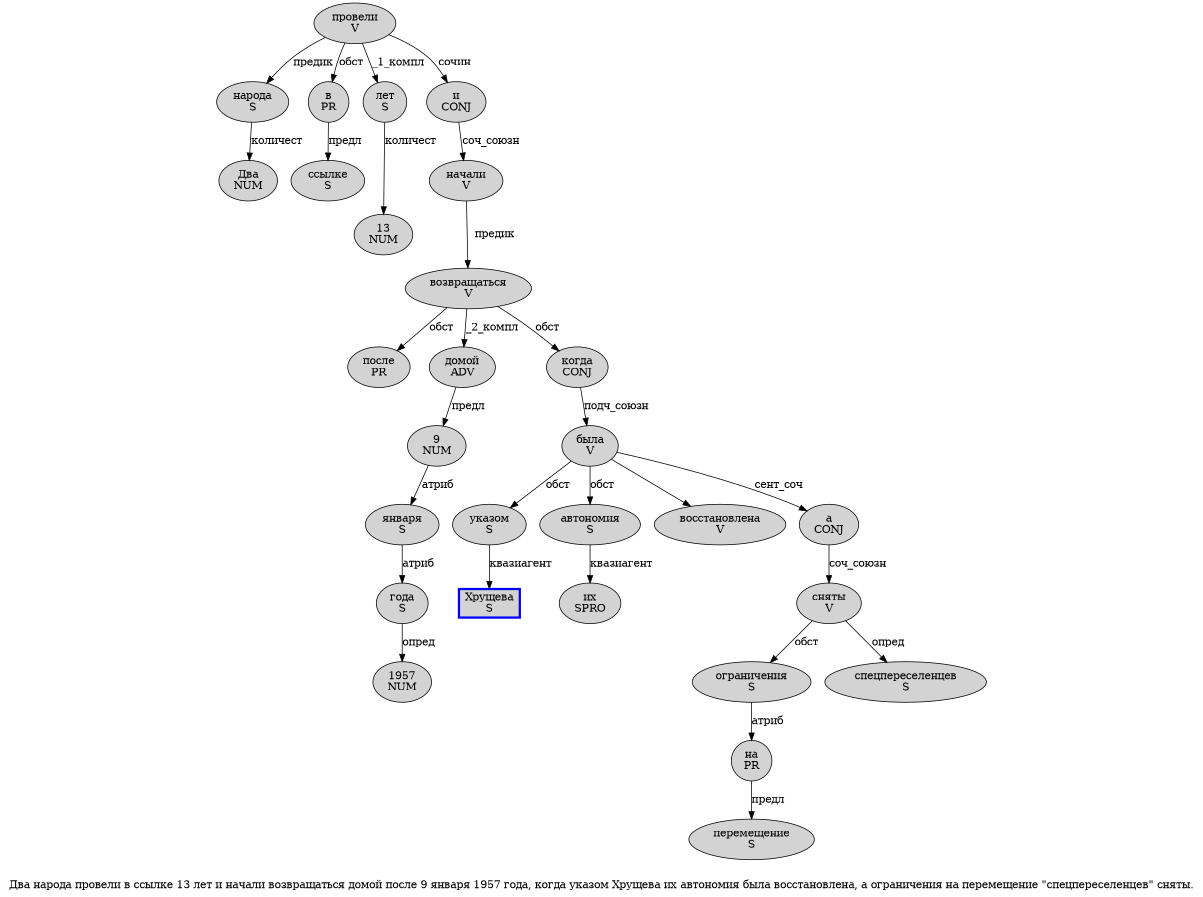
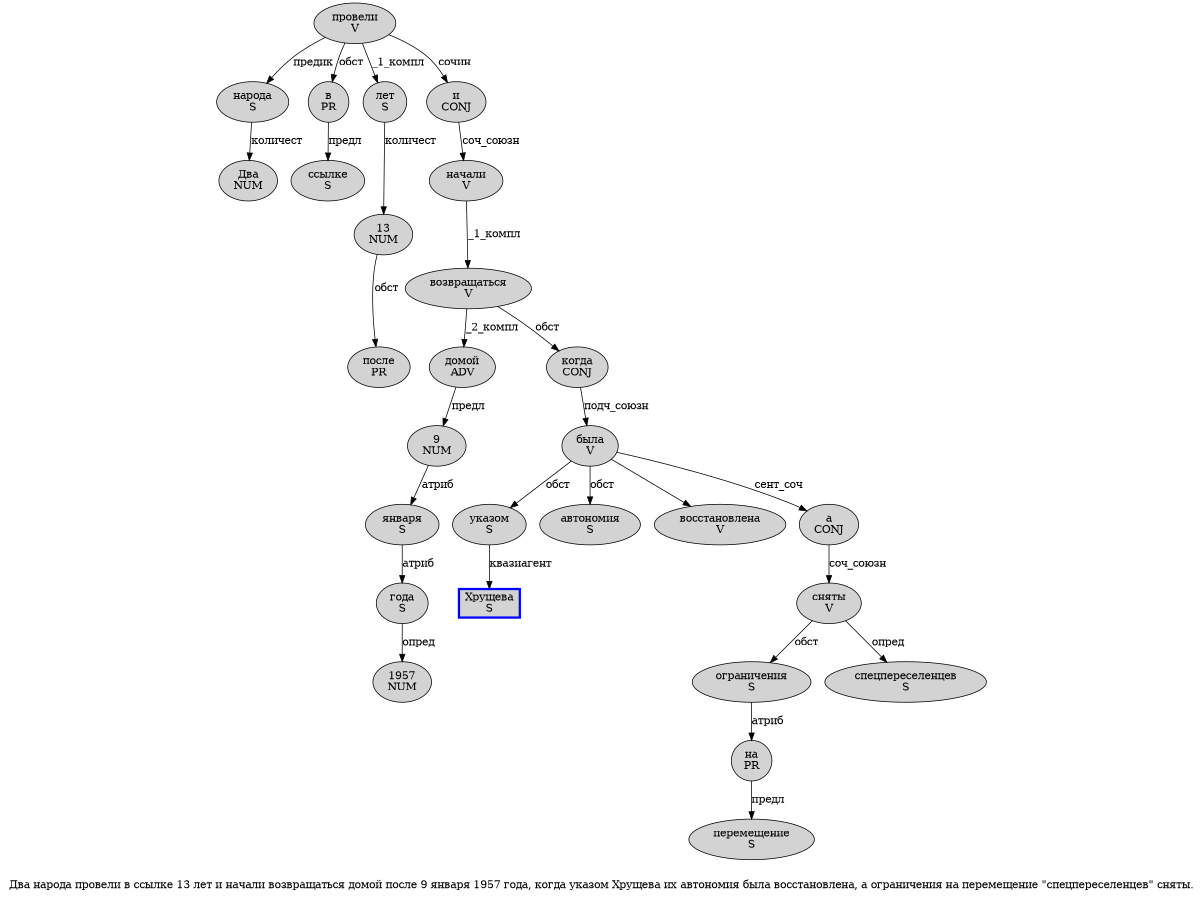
edge "начали V" -> "возвращаться V": label "предик" -> "_1_компл"
edge "возвращаться V" -> "после PR": now "13 NUM" -> "после PR"
node "их SPRO": removed
